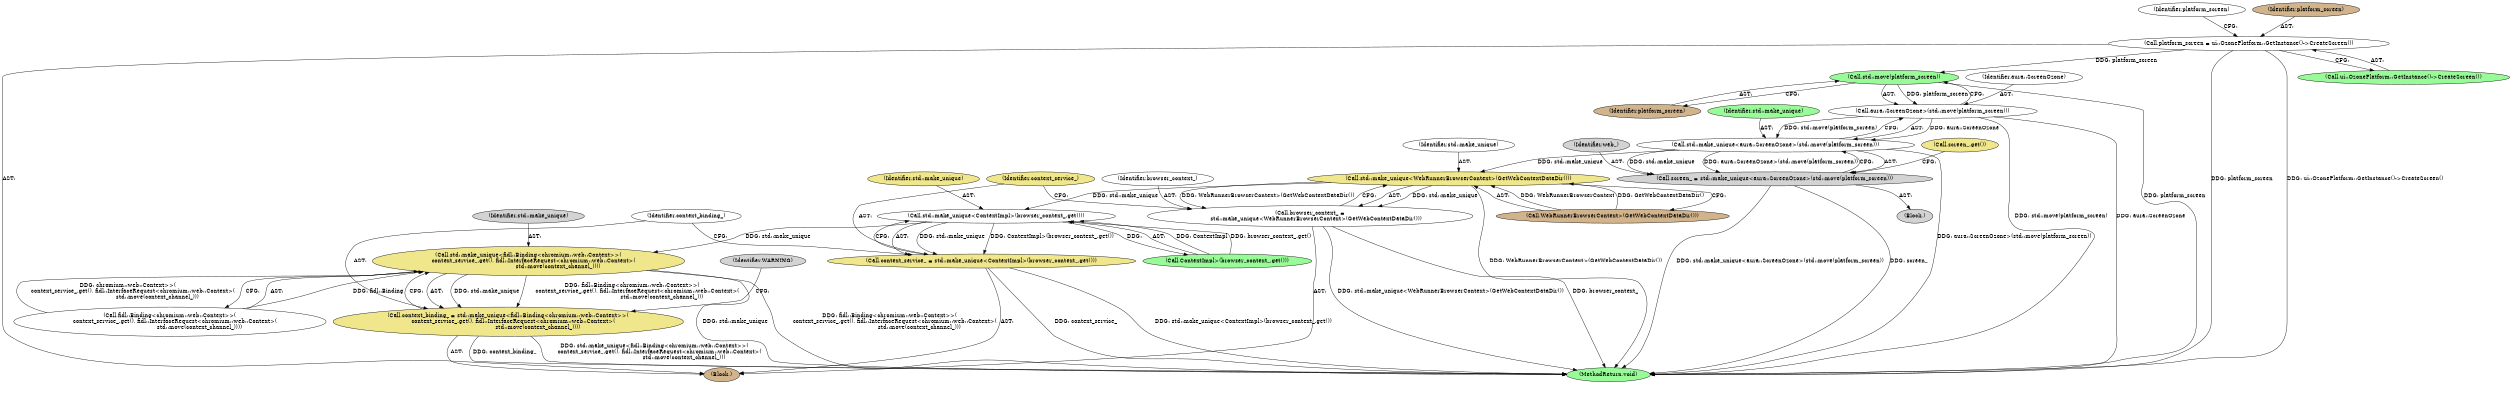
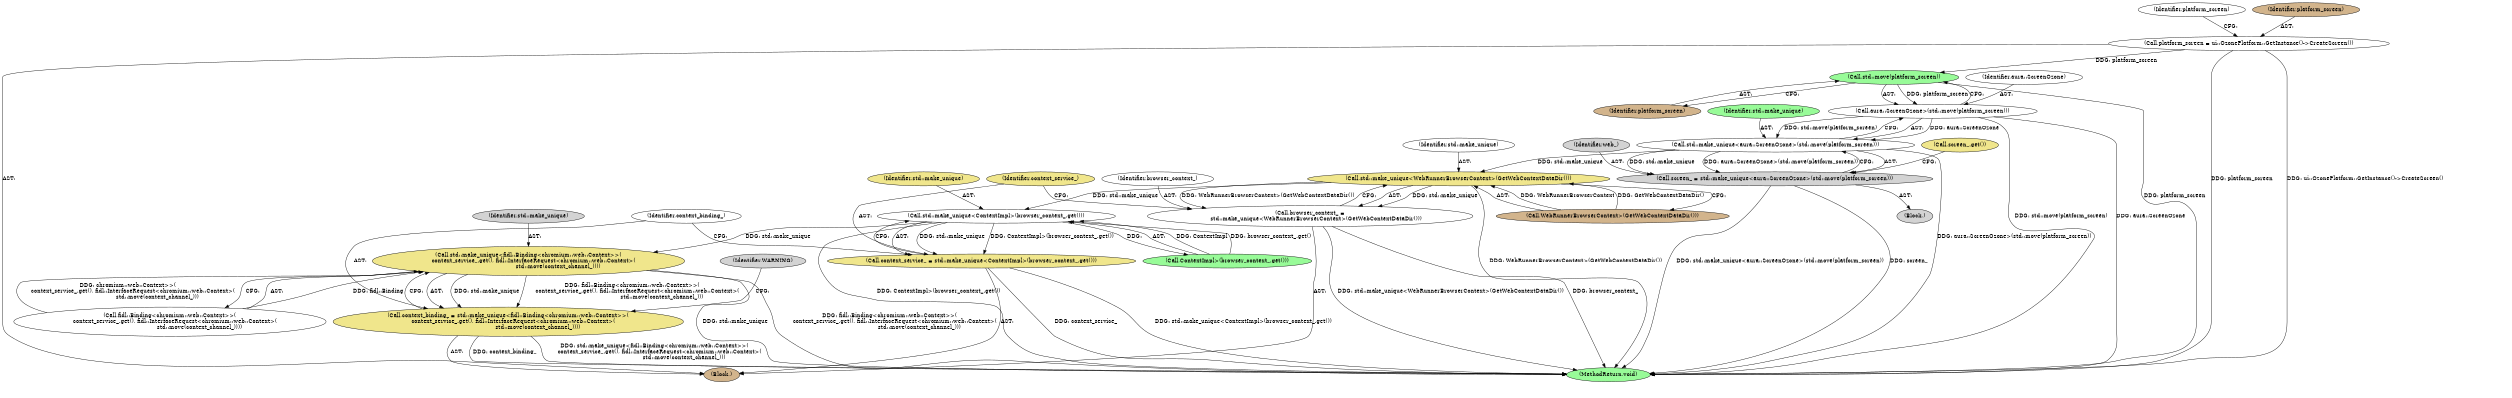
node "(Call,ui::OzonePlatform::GetInstance()->CreateScreen())": removed
edge "(Call,std::make_unique<ContextImpl>(browser_context_.get()))" -> "(MethodReturn,void)": added, label "DDG: ContextImpl>(browser_context_.get())"
